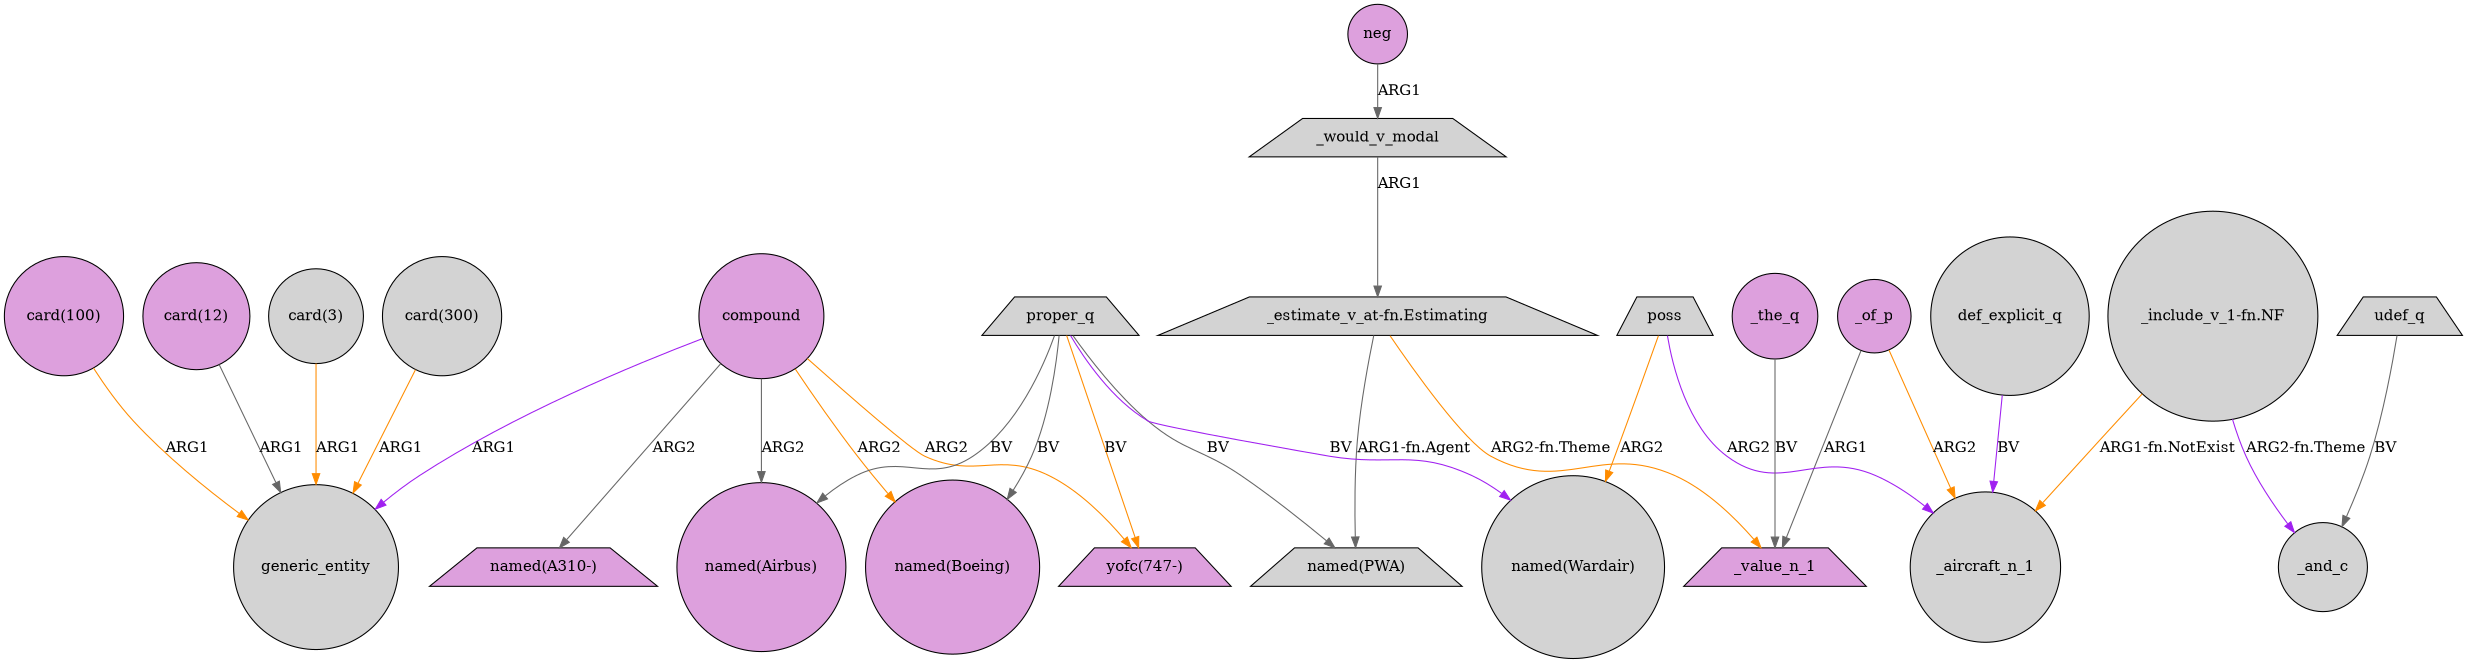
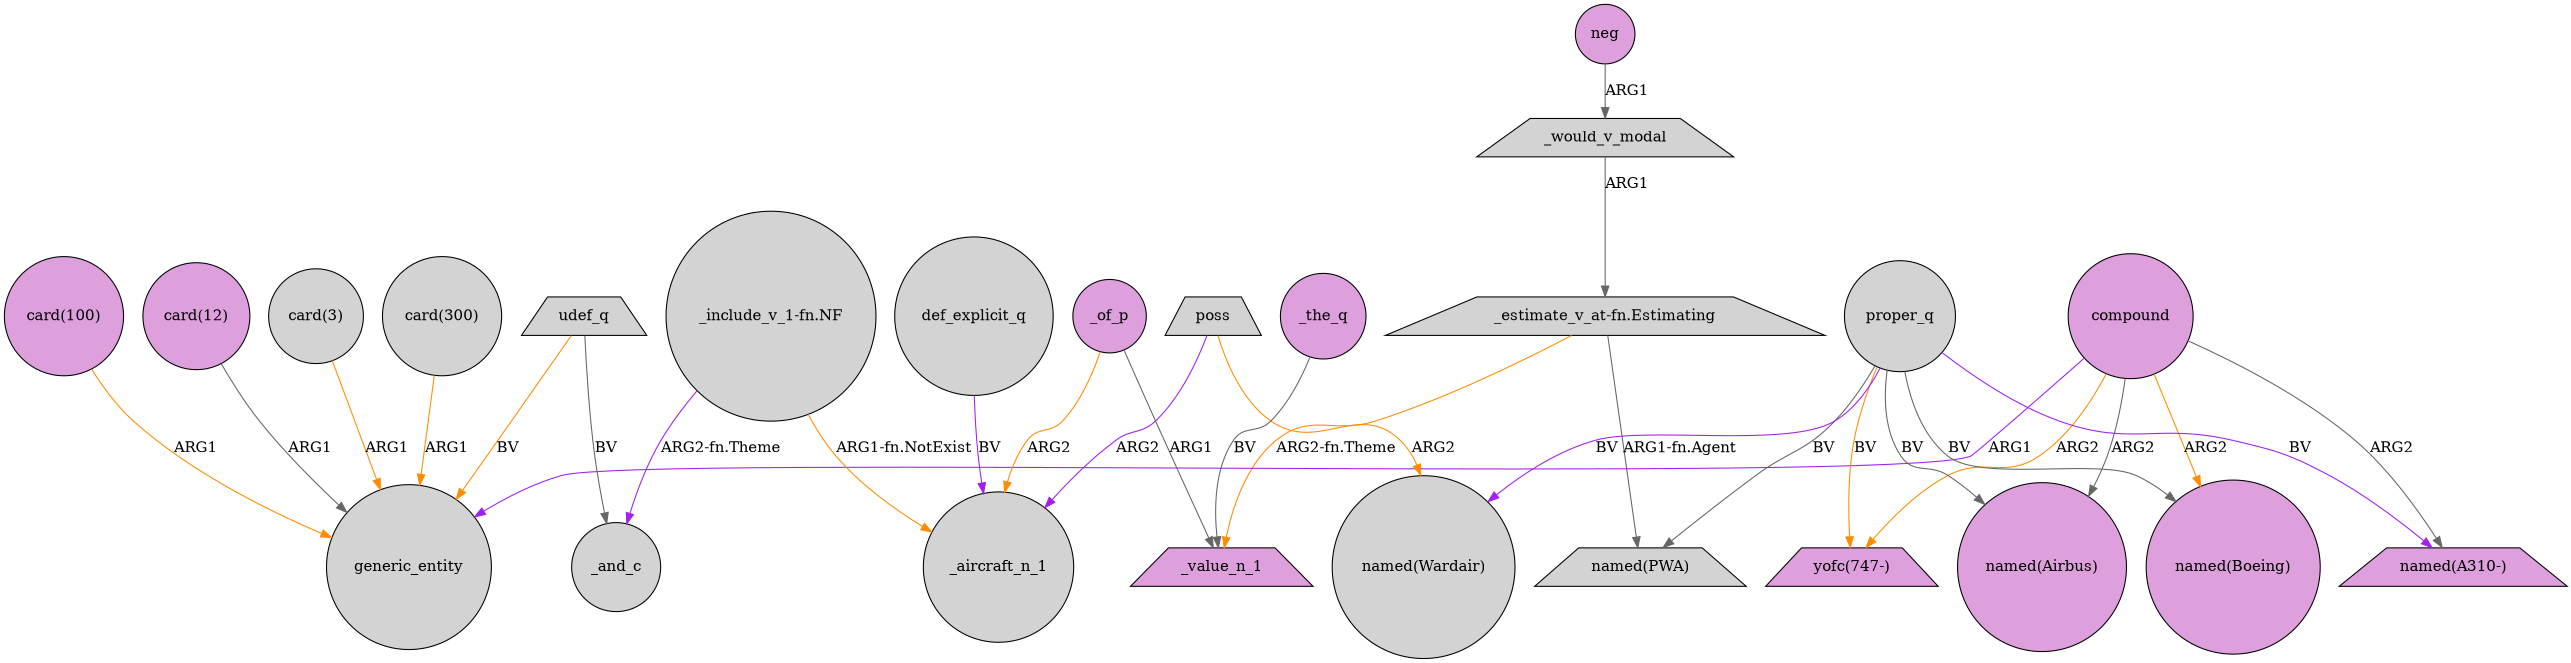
node "proper_q": shape trapezium -> circle
edge "udef_q" -> "generic_entity": added, label "BV"
edge "proper_q" -> "named(A310-)": added, label "BV"
